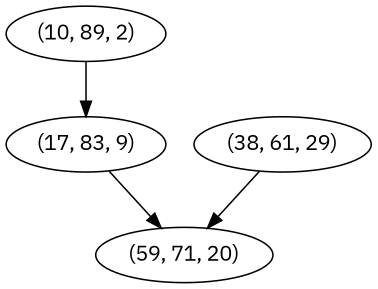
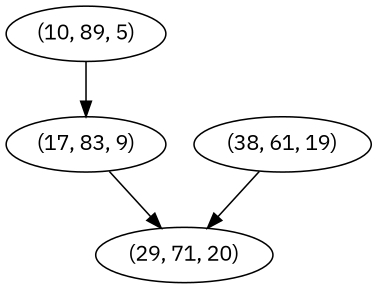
node "(10, 89, 2)": label "(10, 89, 2)" -> "(10, 89, 5)"
node "(38, 61, 29)": label "(38, 61, 29)" -> "(38, 61, 19)"
node "(59, 71, 20)": label "(59, 71, 20)" -> "(29, 71, 20)"
